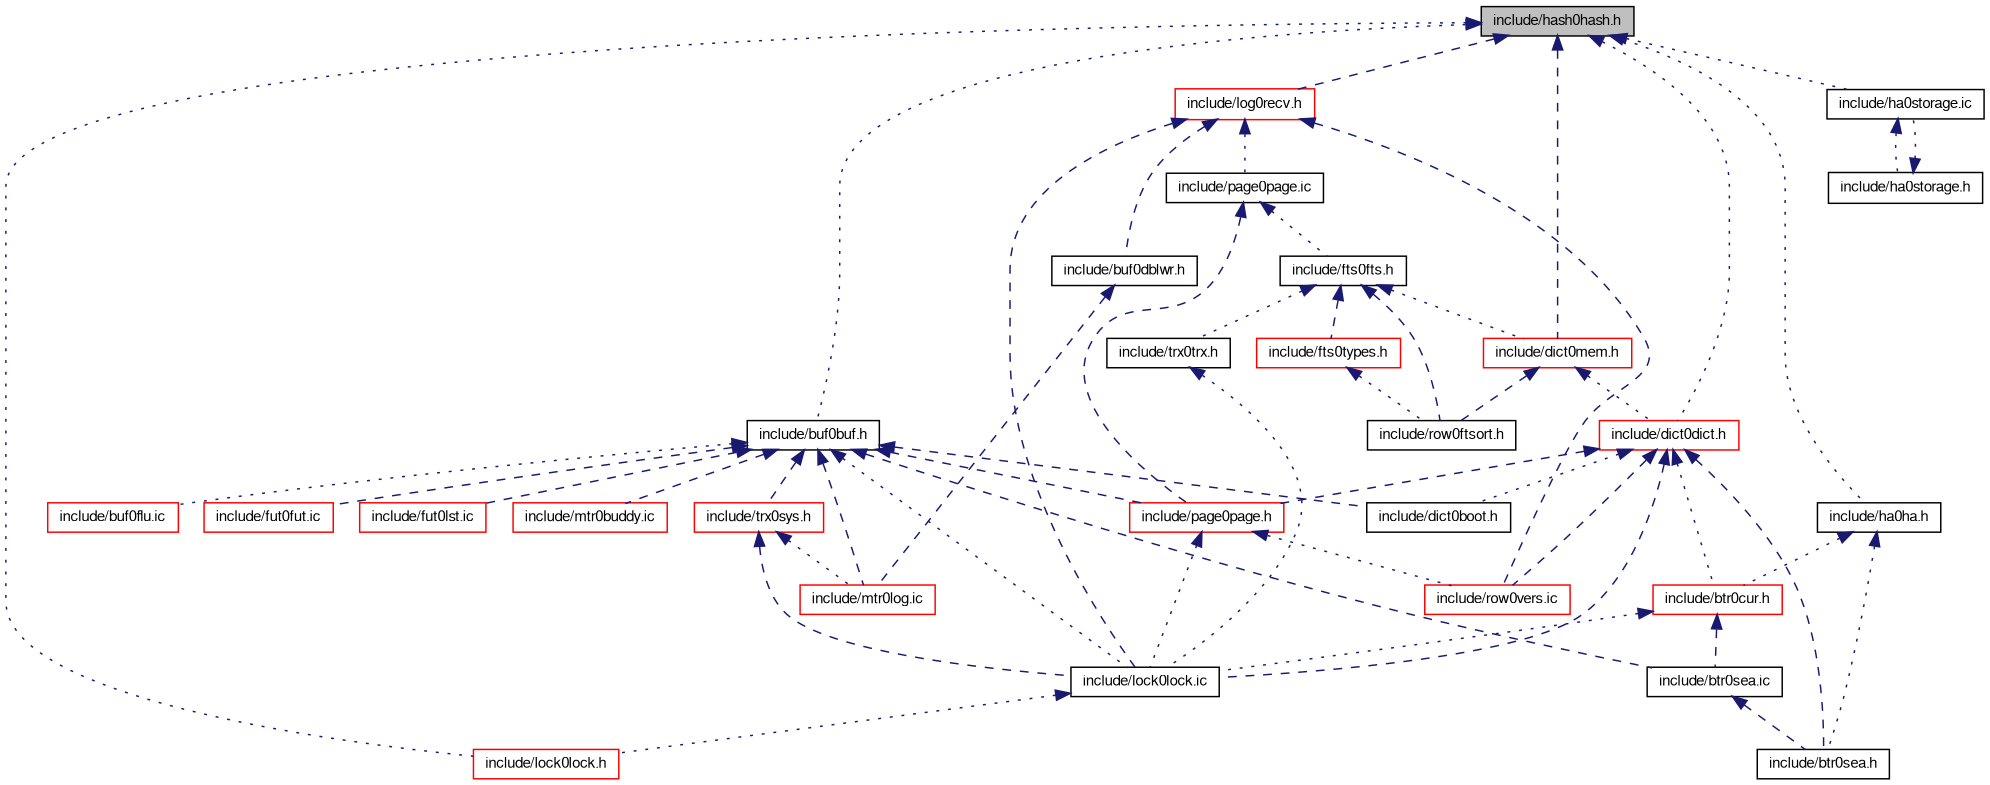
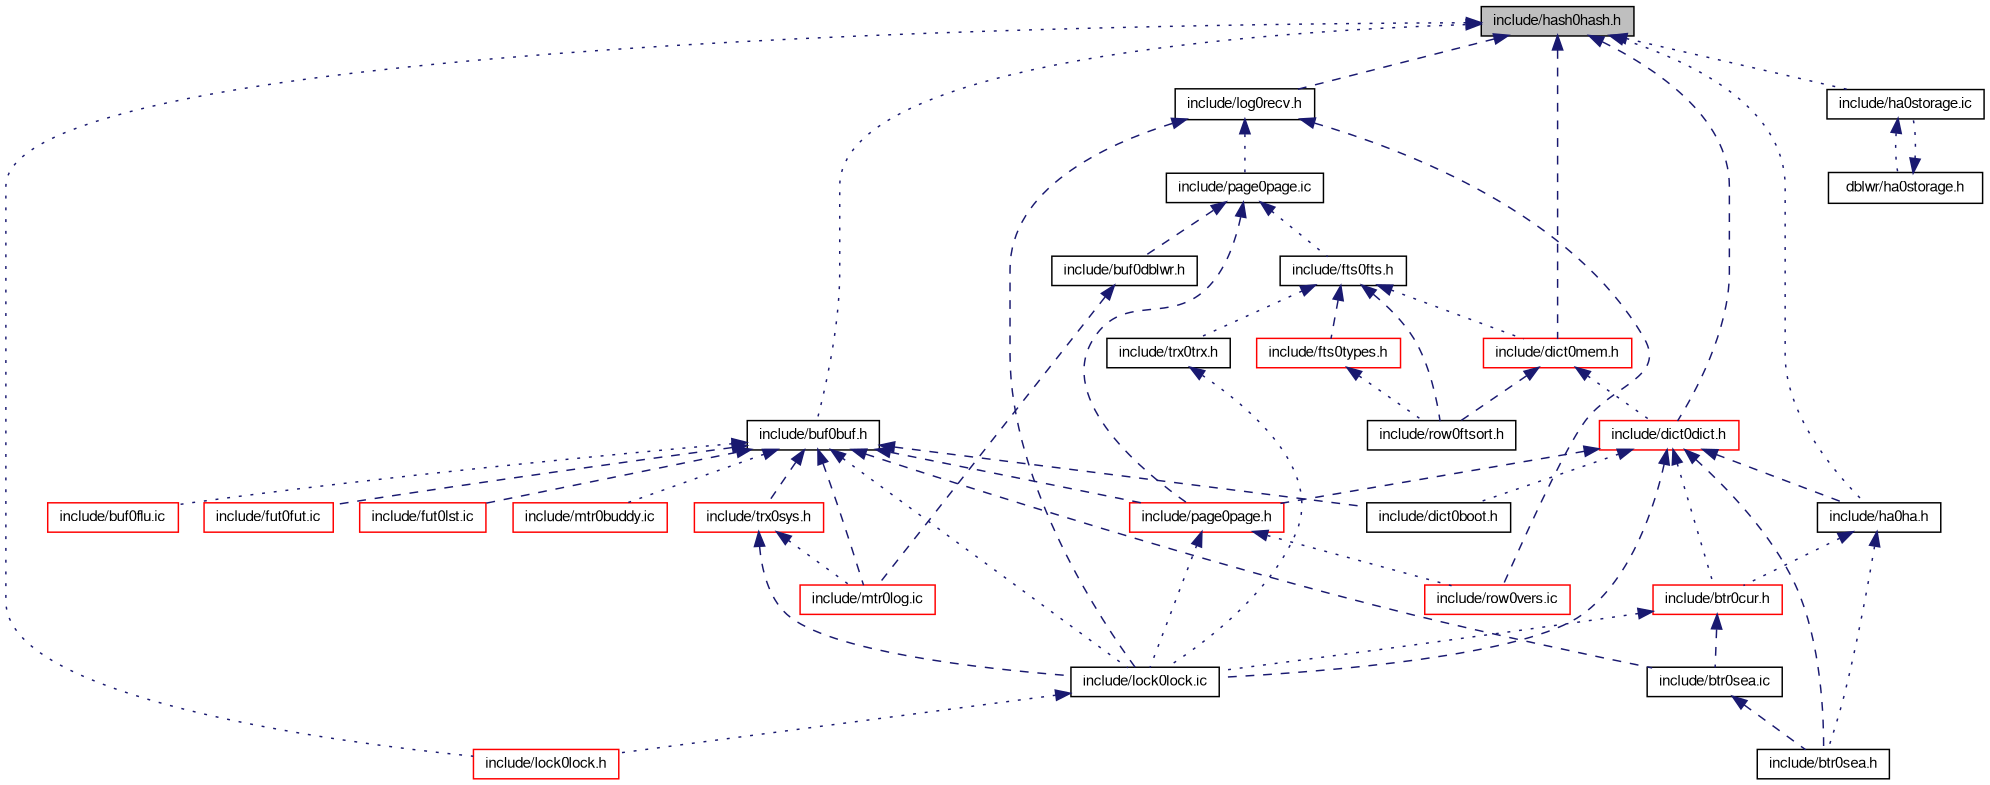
node "include/log0recv.h": color red -> black
edge "include/buf0dblwr.h" -> "include/log0recv.h": now "include/buf0dblwr.h" -> "include/page0page.ic"
node "include/ha0storage.h": label "include/ha0storage.h" -> "dblwr/ha0storage.h"
edge "include/dict0dict.h" -> "include/hash0hash.h": style dotted -> dashed
edge "include/mtr0buddy.ic" -> "include/buf0buf.h": style dashed -> dotted
edge "include/row0vers.ic" -> "include/dict0dict.h": now "include/ha0ha.h" -> "include/dict0dict.h"
